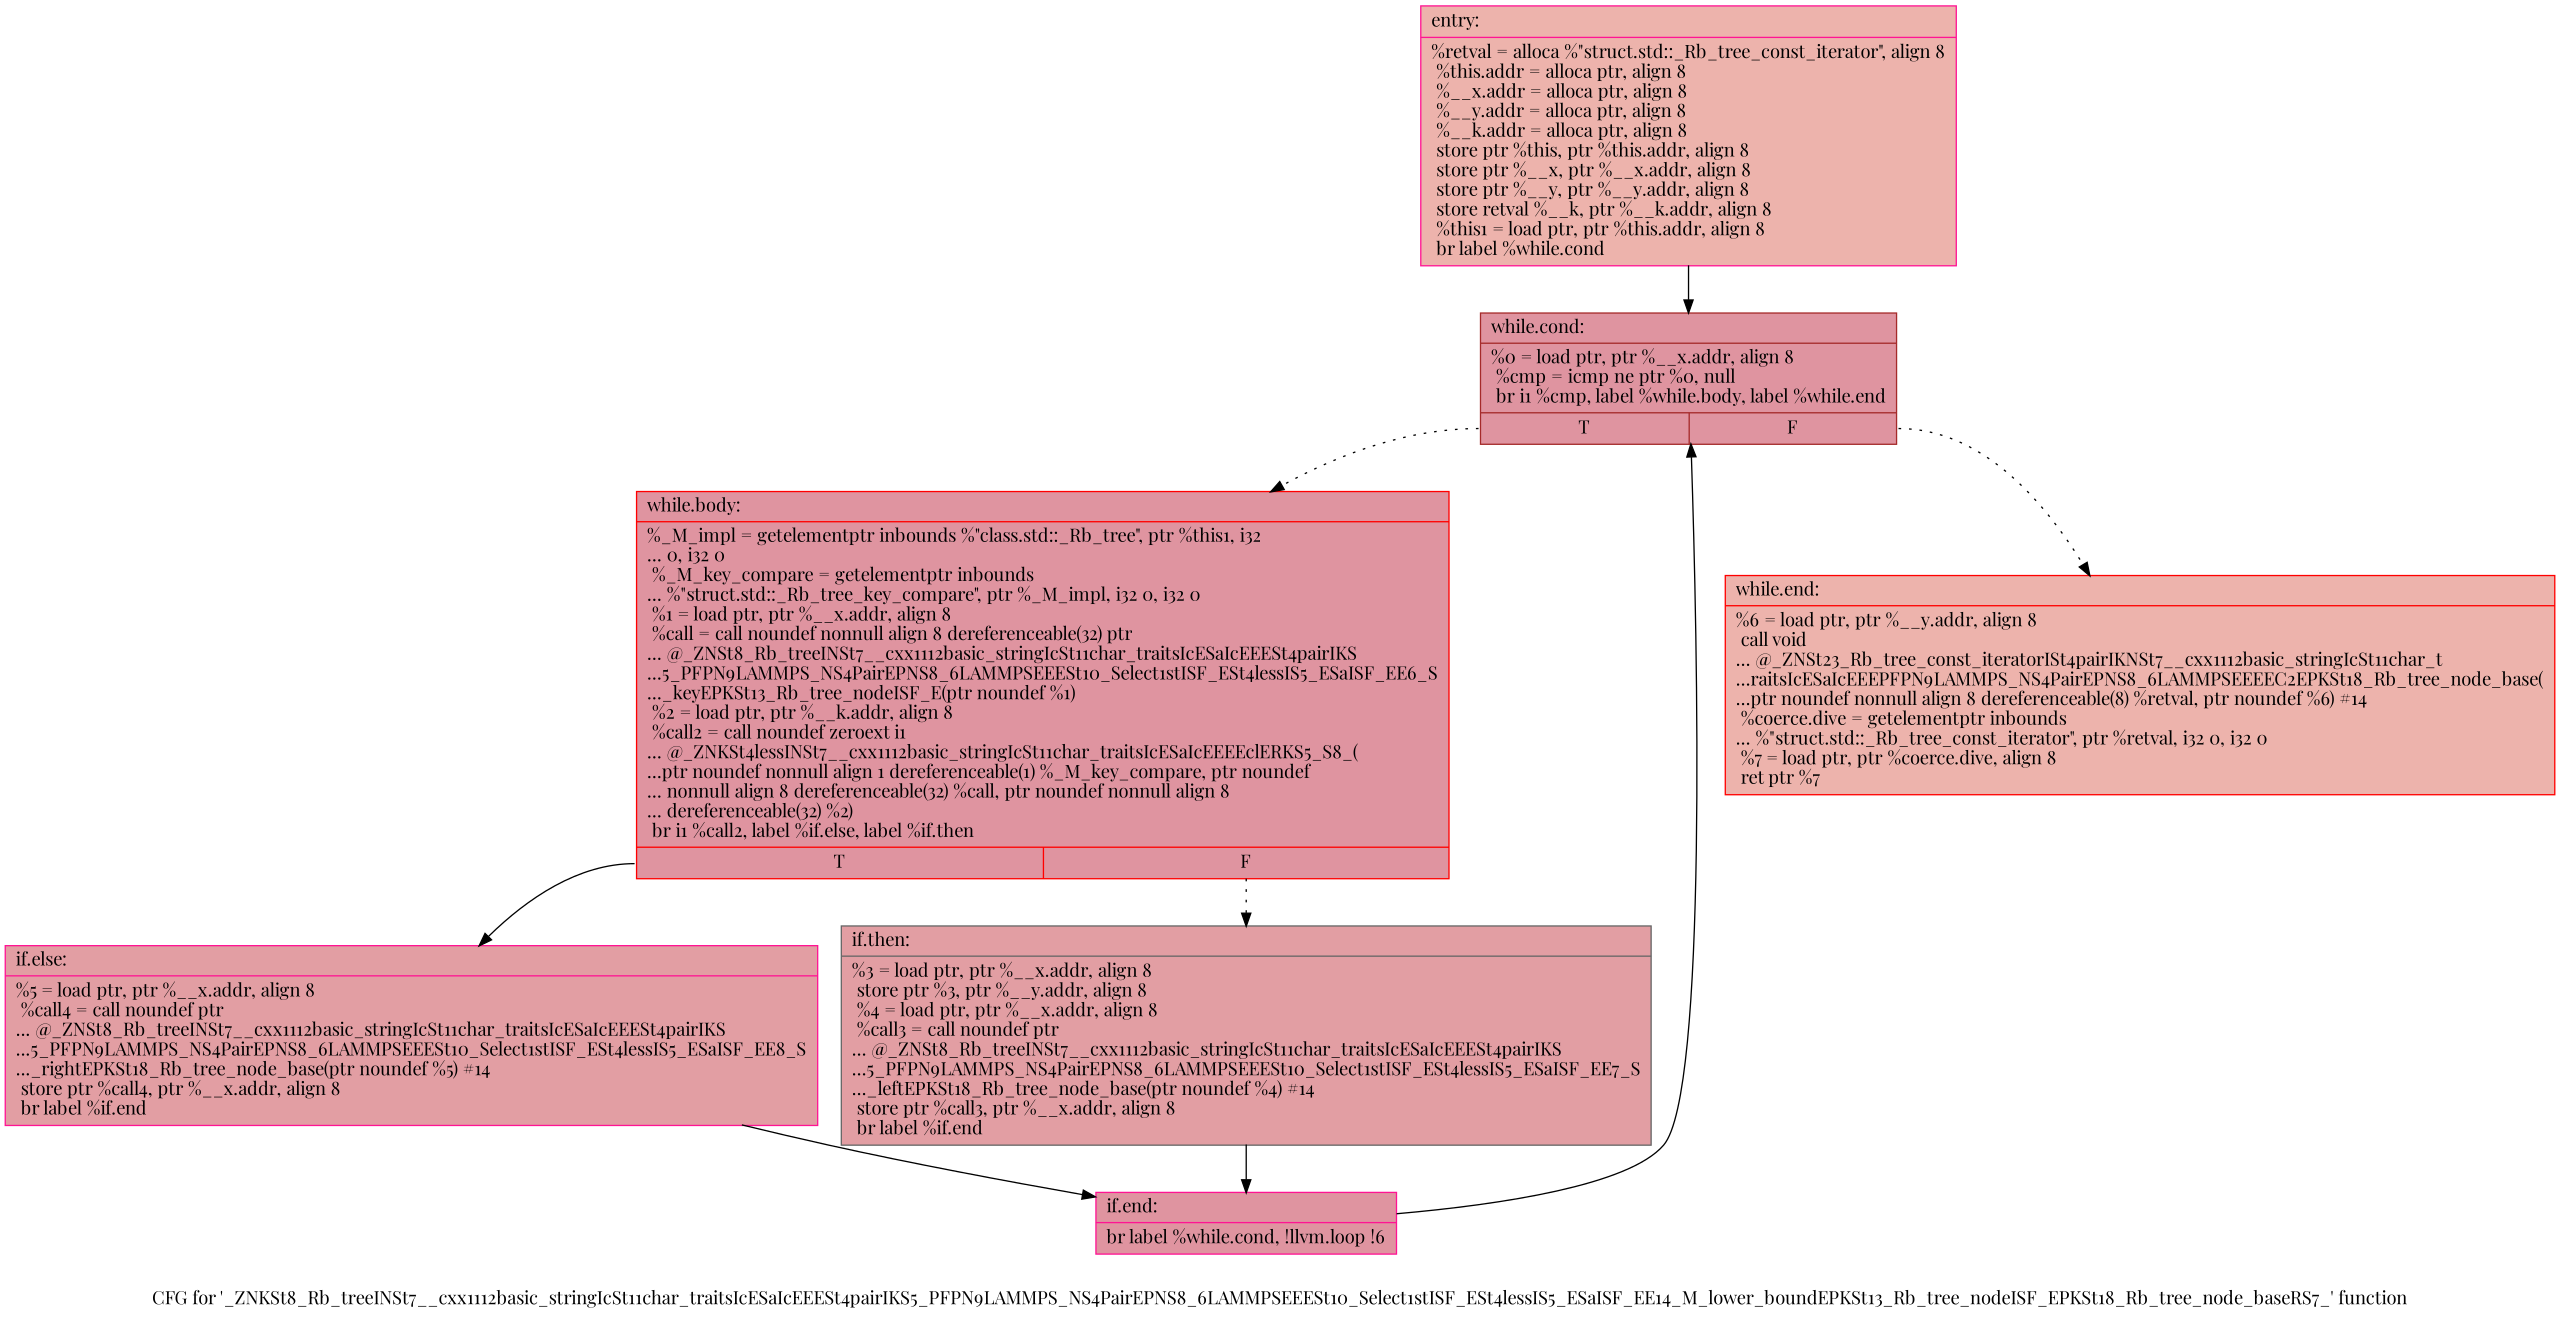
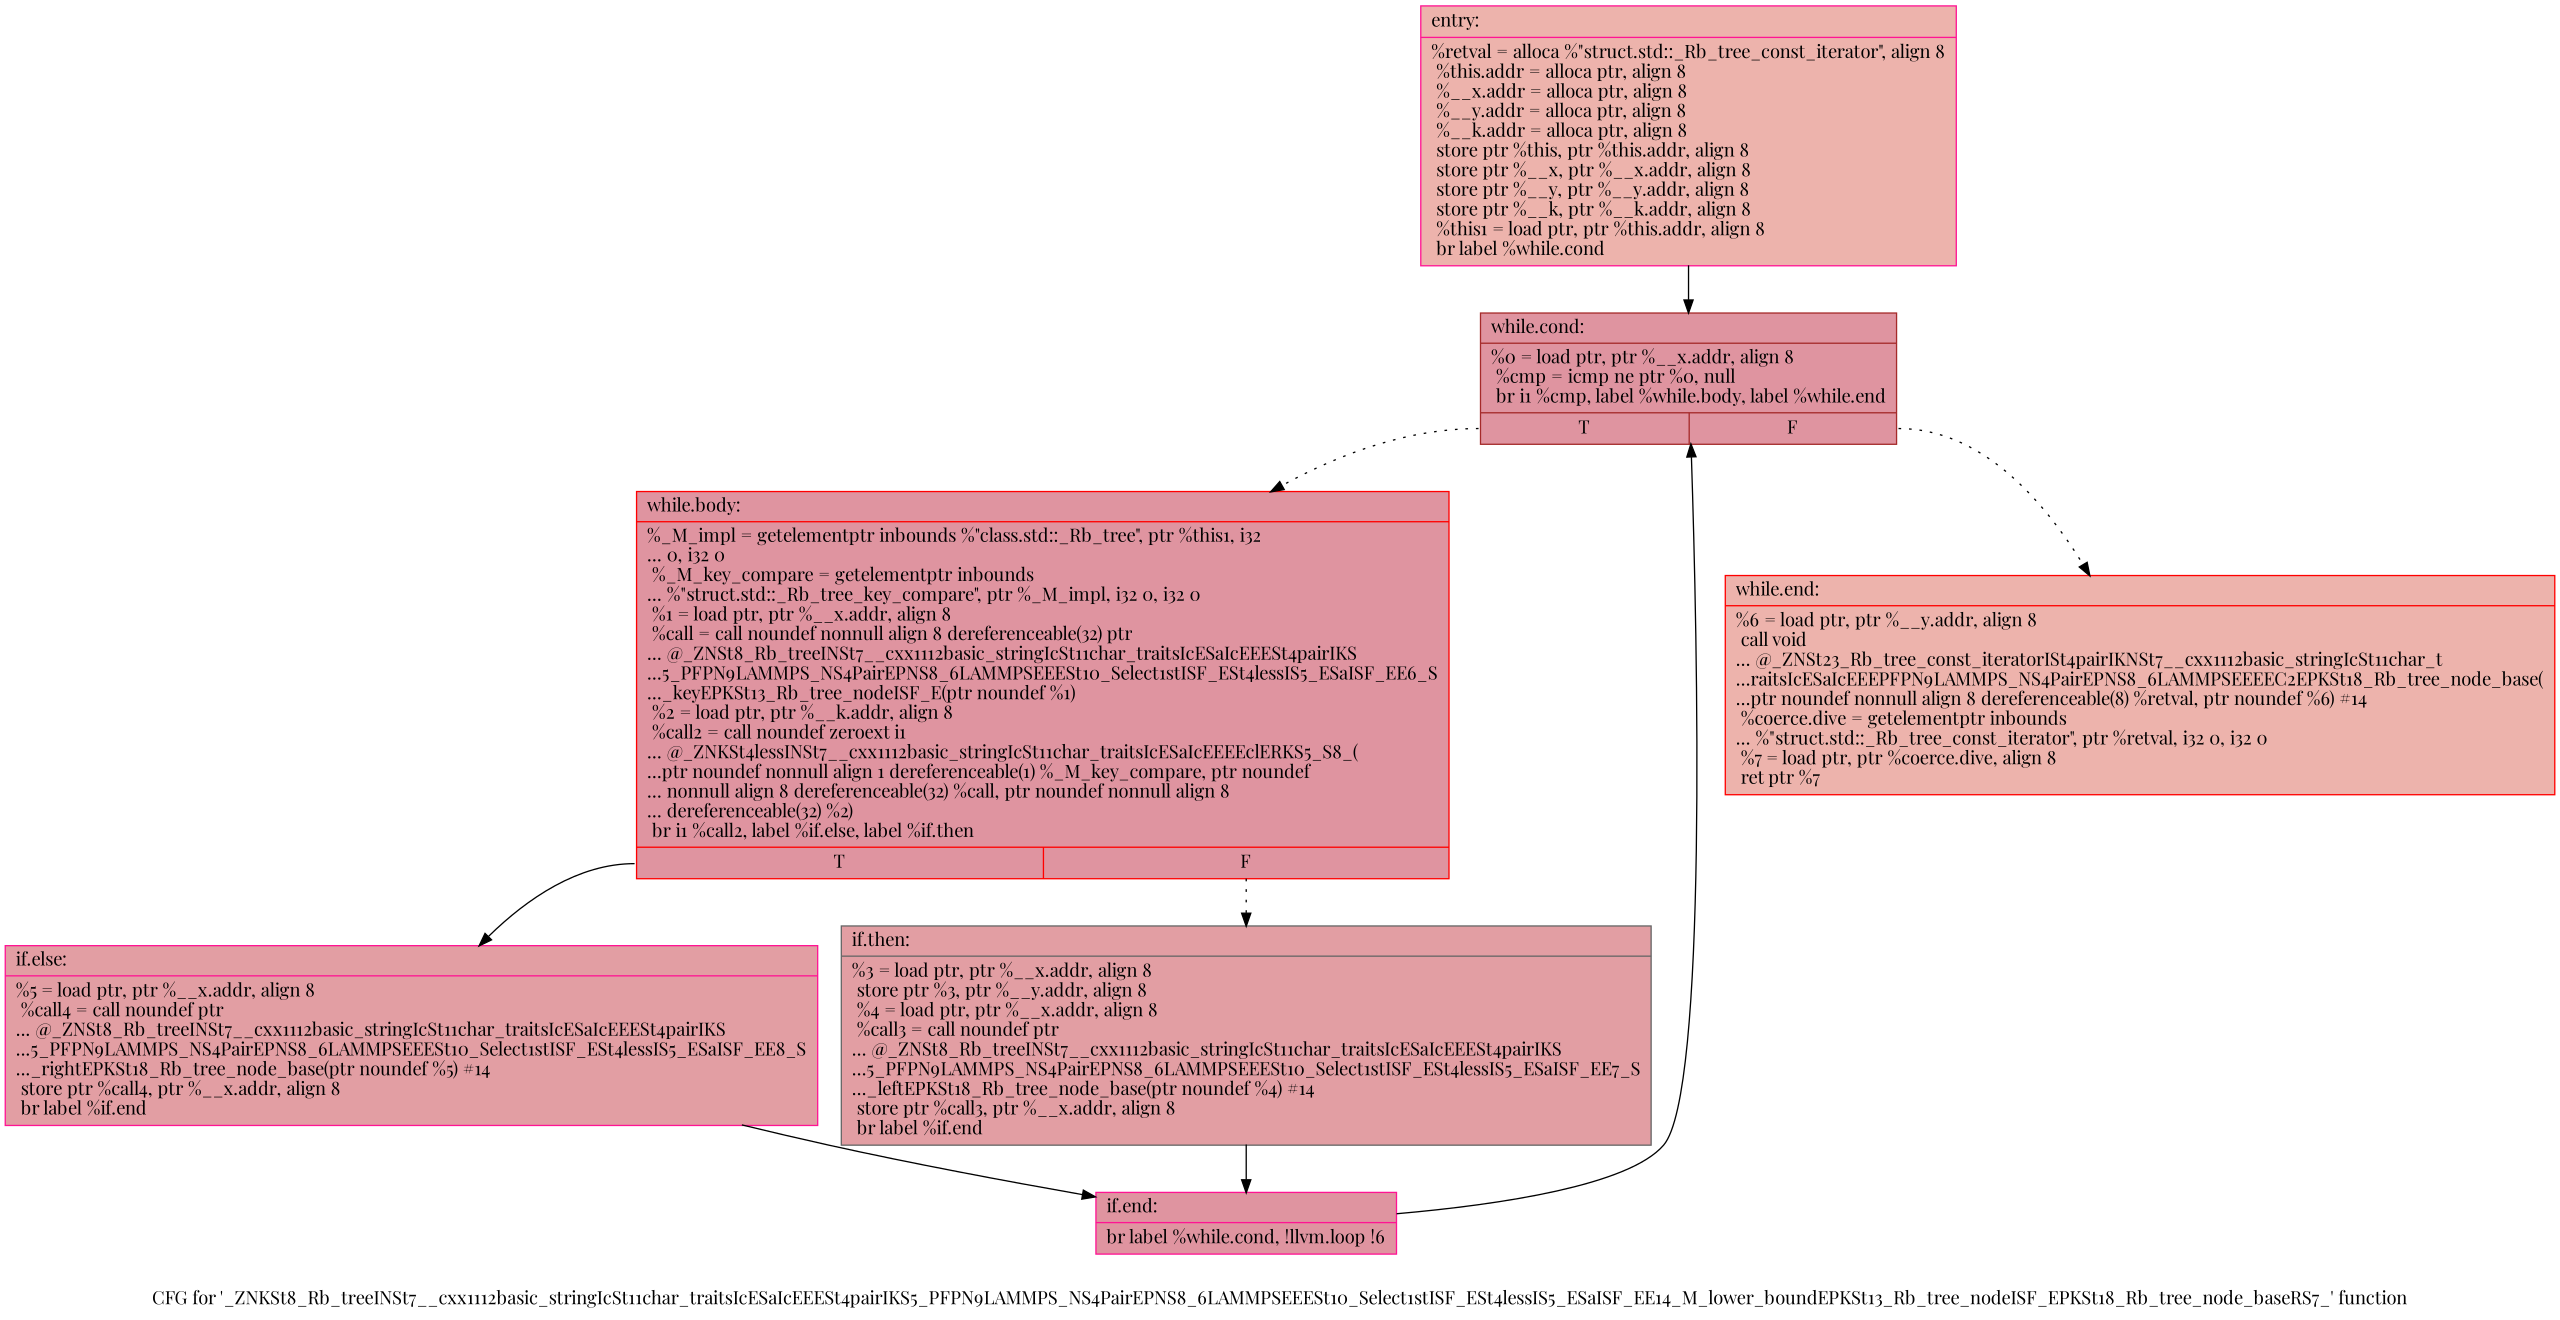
node "entry:": text "store retval %__k, ptr %__k.addr, align 8" -> "store ptr %__k, ptr %__k.addr, align 8"
